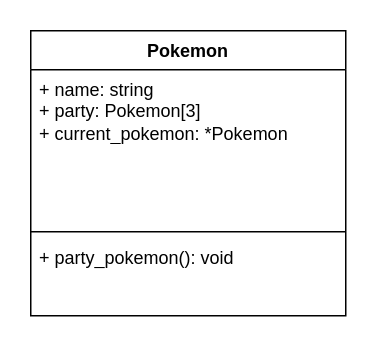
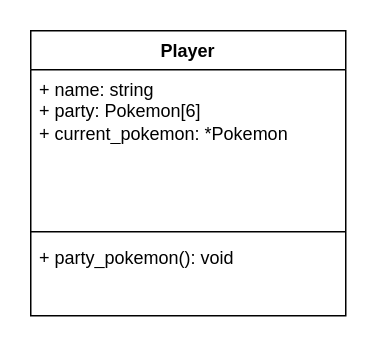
node "Pokemon": label "Pokemon" -> "Player"
node "+ name: string + party: Pokemon[3] + current_pokemon: *Pokemon": label "+ name: string + party: Pokemon[3] + current_pokemon: *Pokemon" -> "+ name: string + party: Pokemon[6] + current_pokemon: *Pokemon"
